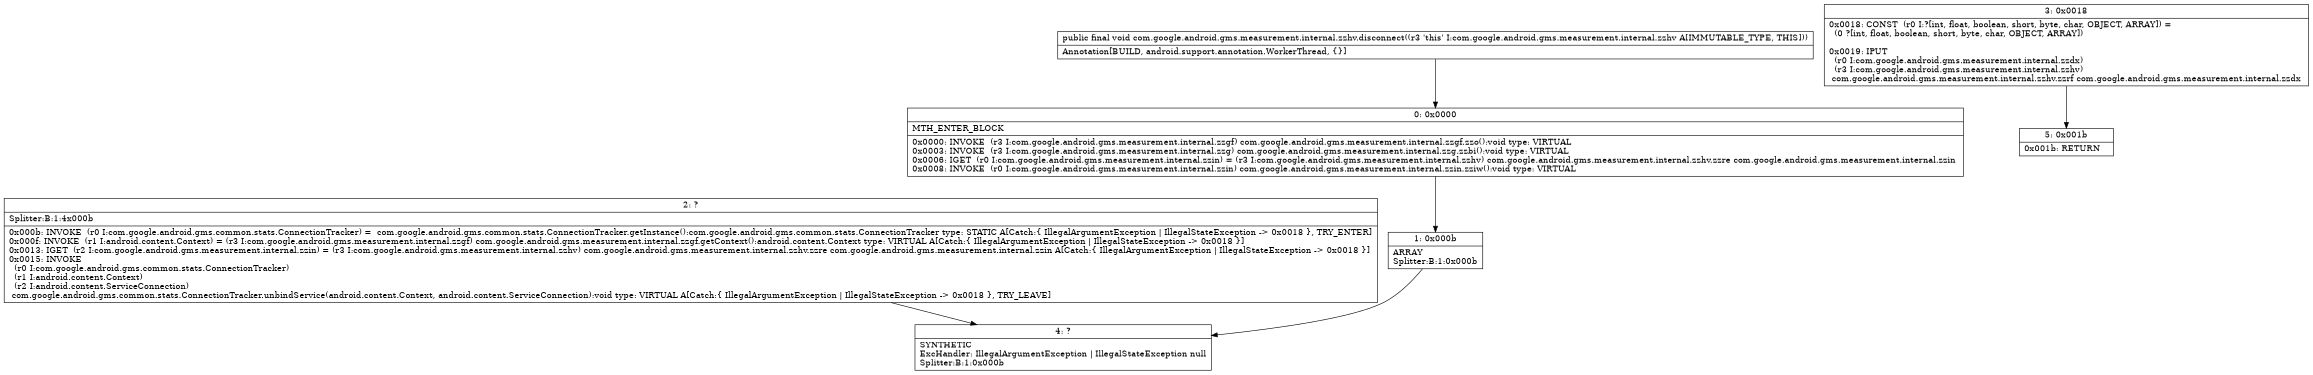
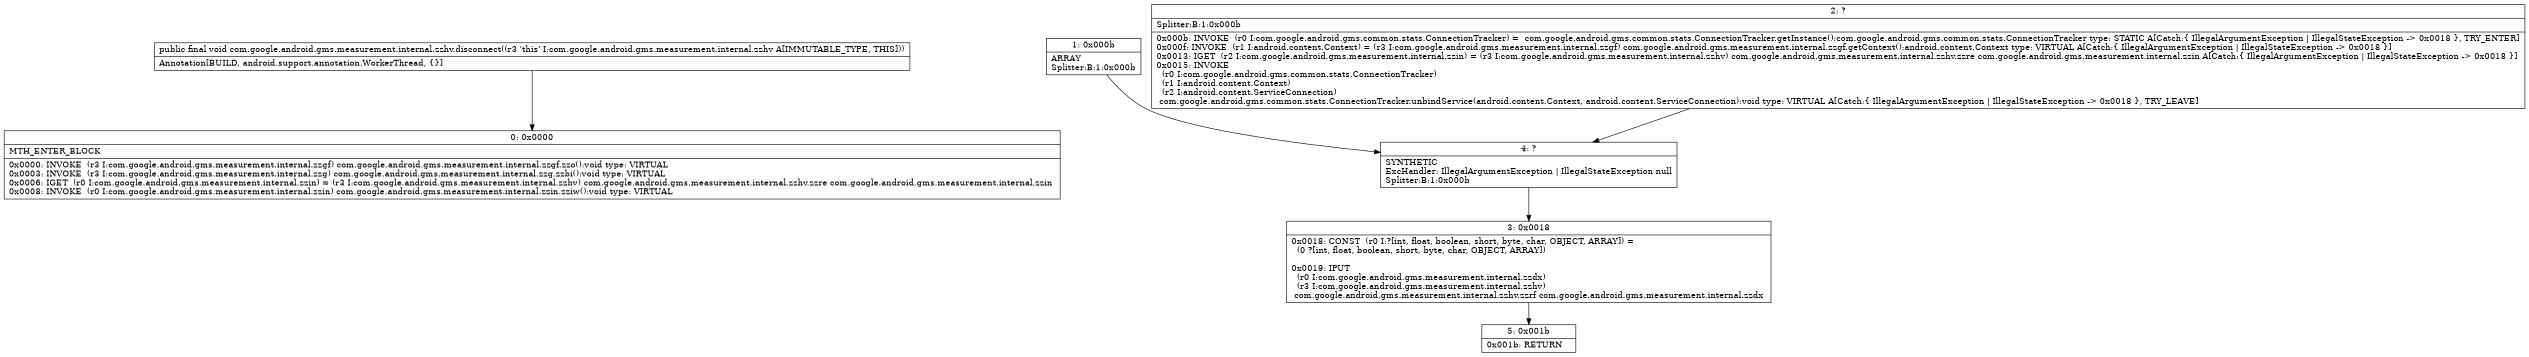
edge "0: 0x0000" -> "1: 0x000b": removed
edge "4: ?" -> "3: 0x0018": added
node "2: ?": text "Splitter:B:1:4x000b" -> "Splitter:B:1:0x000b"
